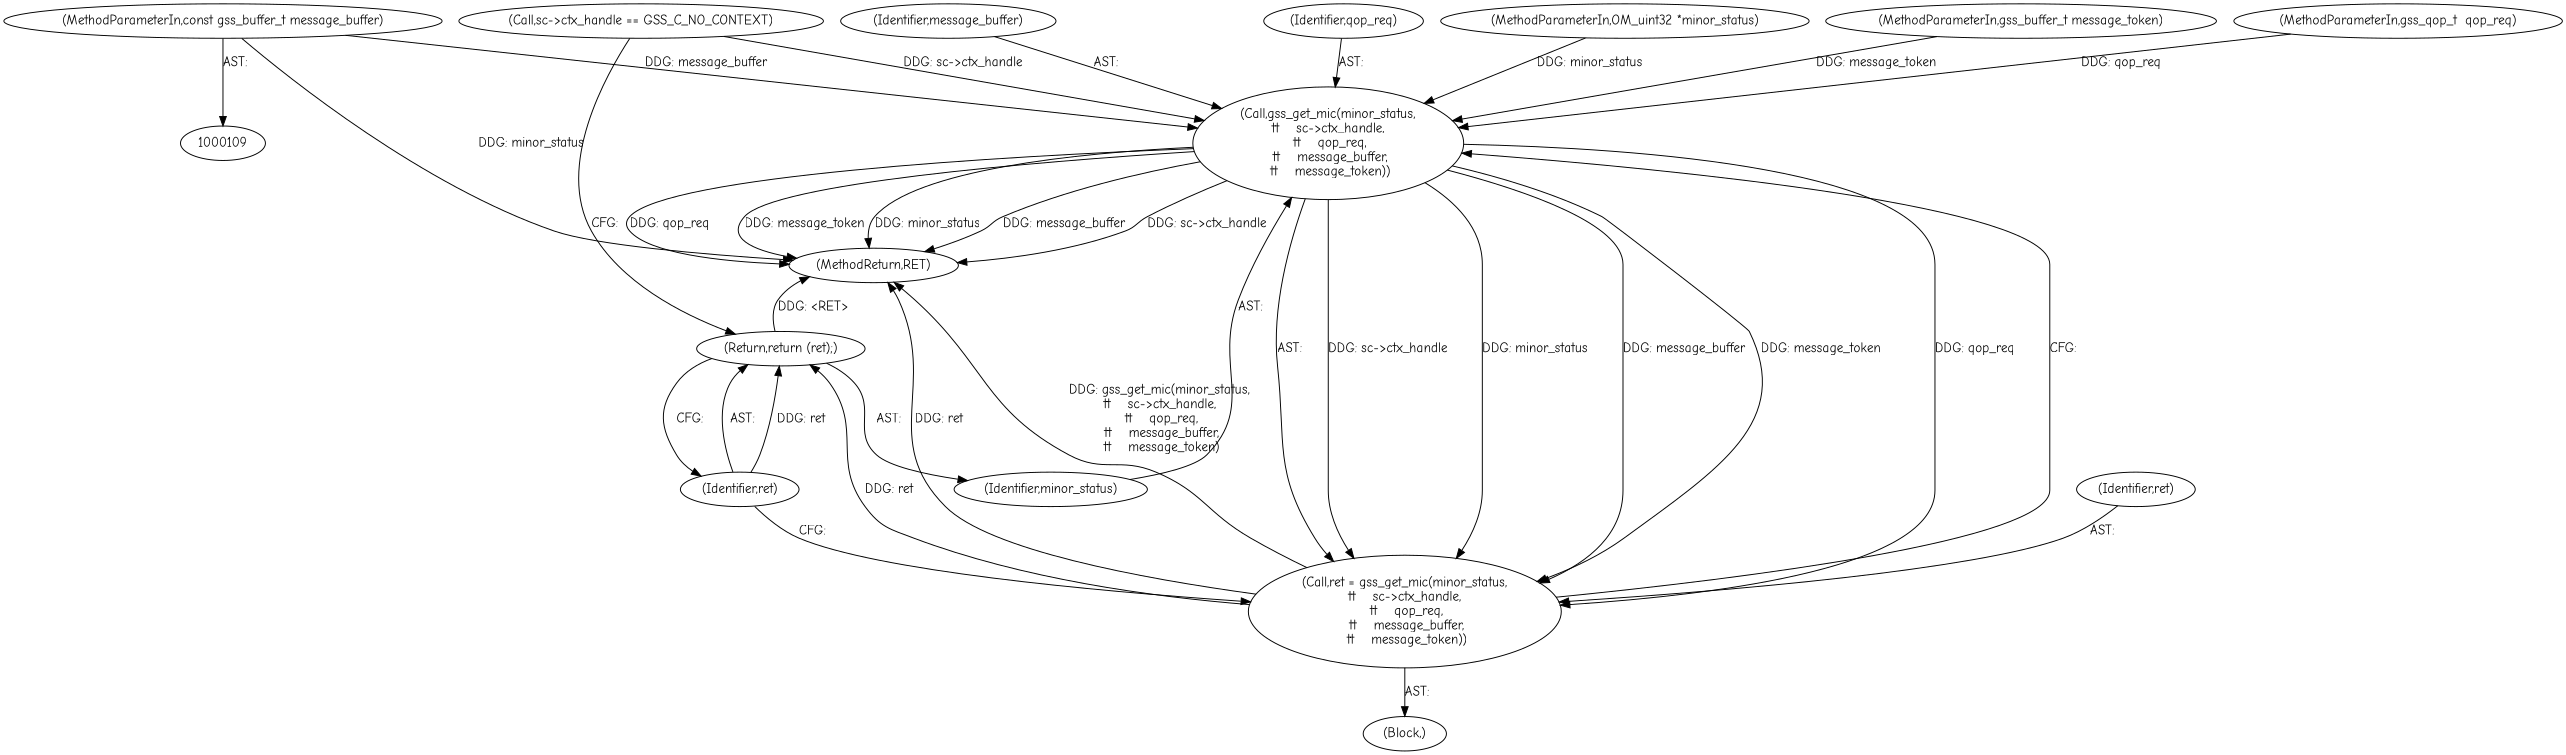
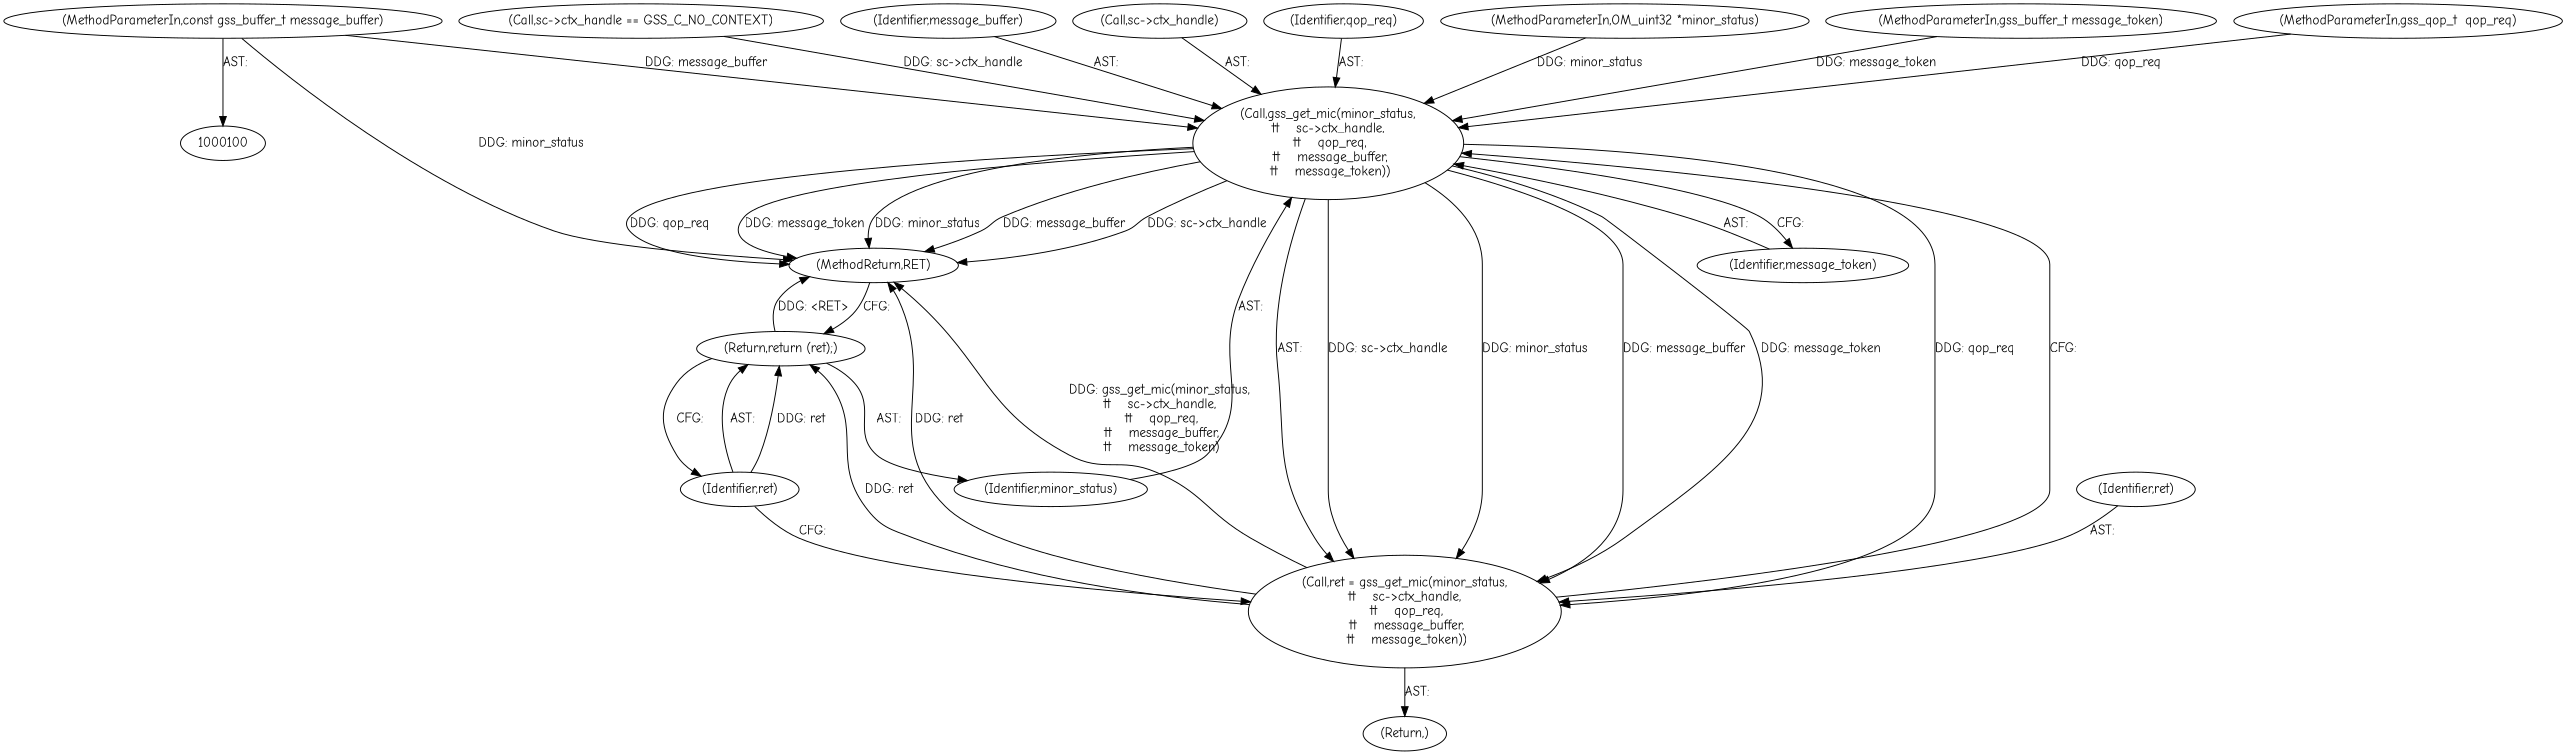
node "(Call,sc->ctx_handle)": added
node "1000109": label "1000109" -> "1000100"
edge "(Call,sc->ctx_handle == GSS_C_NO_CONTEXT)" -> "(Return,return (ret);)": now "(MethodReturn,RET)" -> "(Return,return (ret);)"
node "(Identifier,message_token)": added
node "(Block,)": label "(Block,)" -> "(Return,)"
